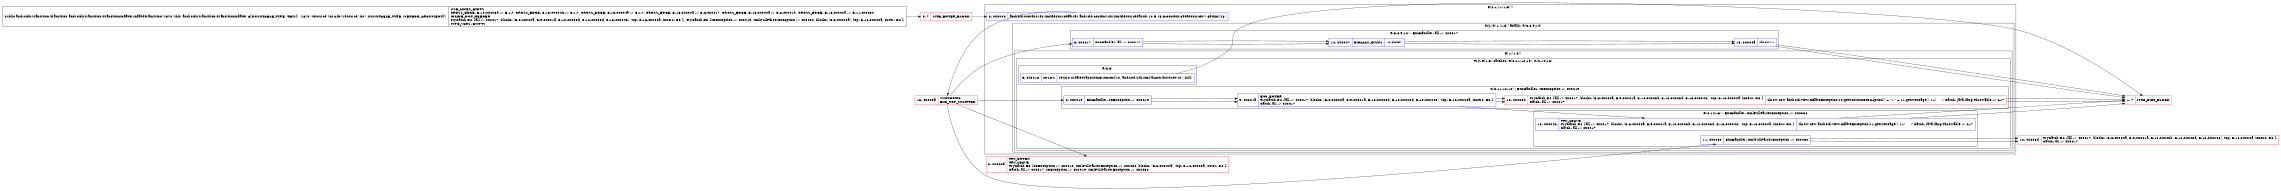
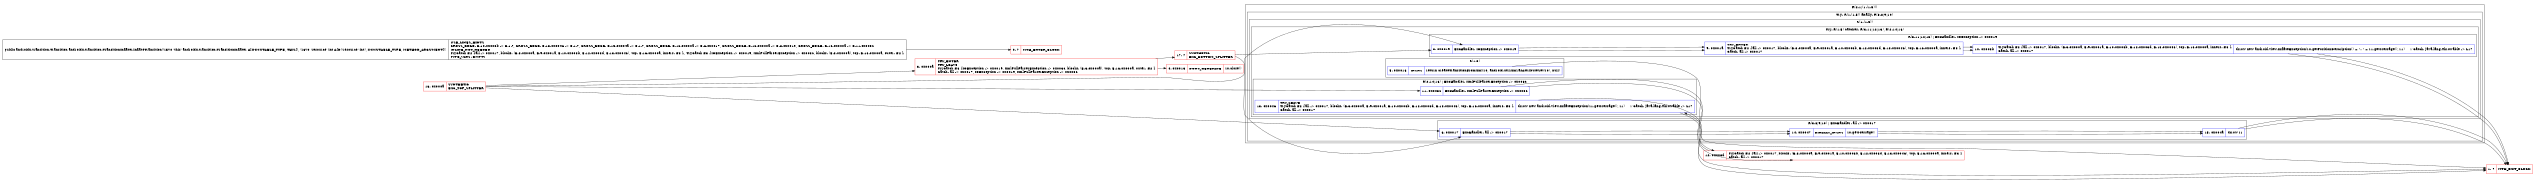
node "2: 0x0000": removed
node "14: 0x0047": text "r0.close()" -> "r0.getMessage()"
node "17: ?": added
cluster "R(8:5)": label "R(8:5)" -> "R(1:5)"
node "4: 0x0013": added
node "9: 0x001a": text "EXC_ENTER" -> "TRY_ENTER"
node "10: 0x003b": color red -> blue
edge "9: 0x001a" -> "13: 0x0046": now "12: 0x003d" -> "13: 0x0046"
